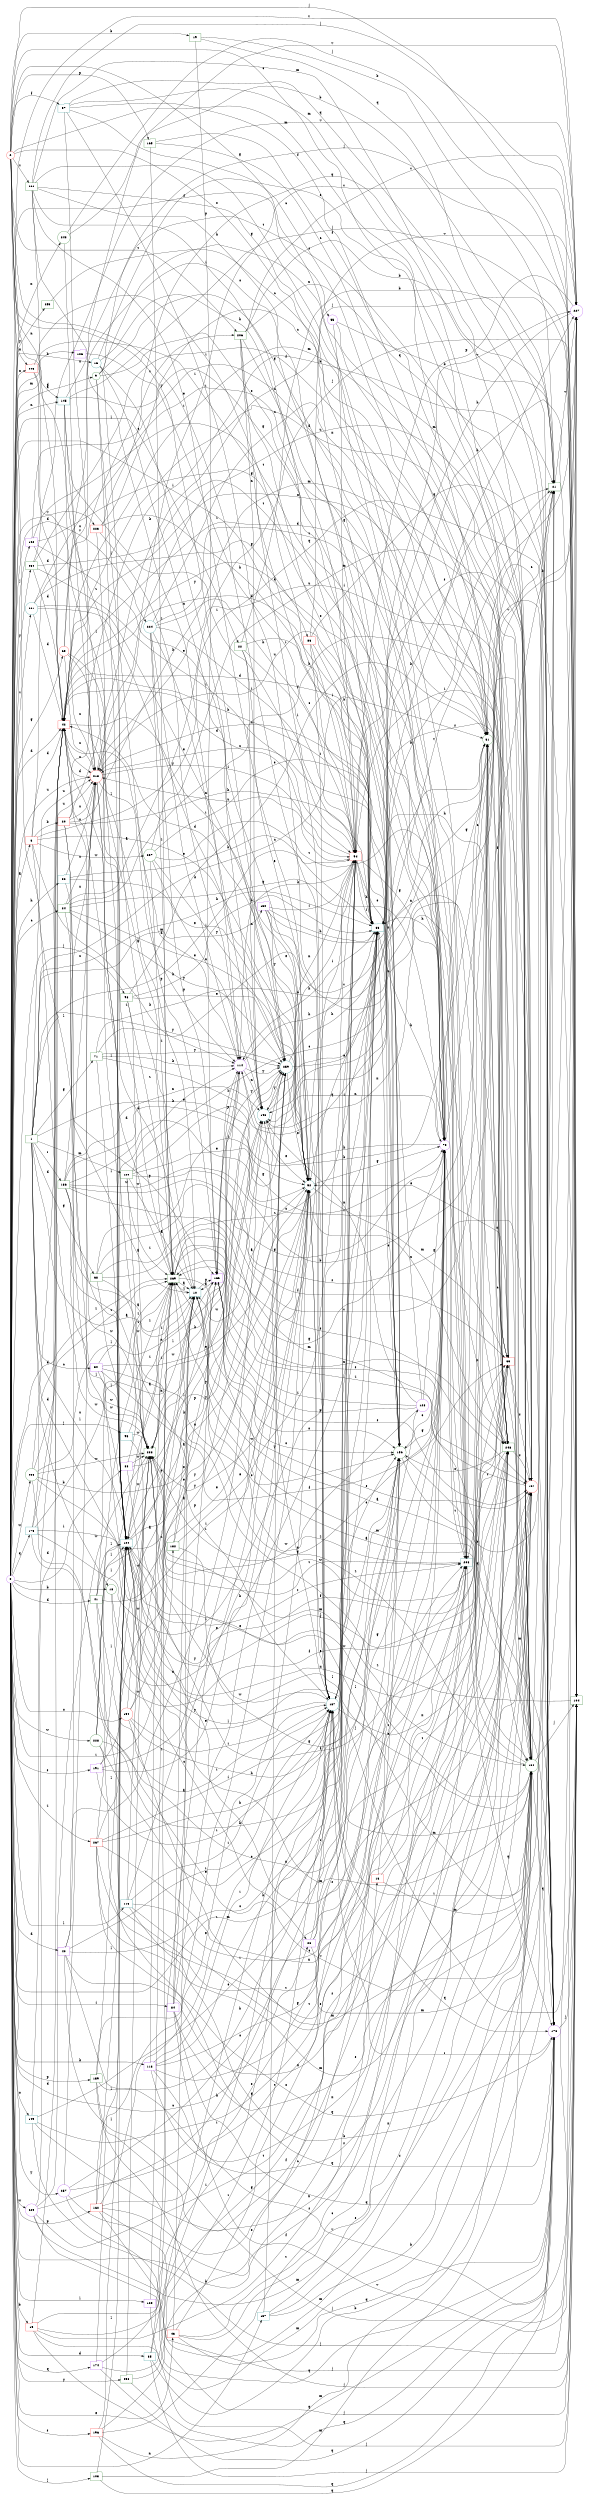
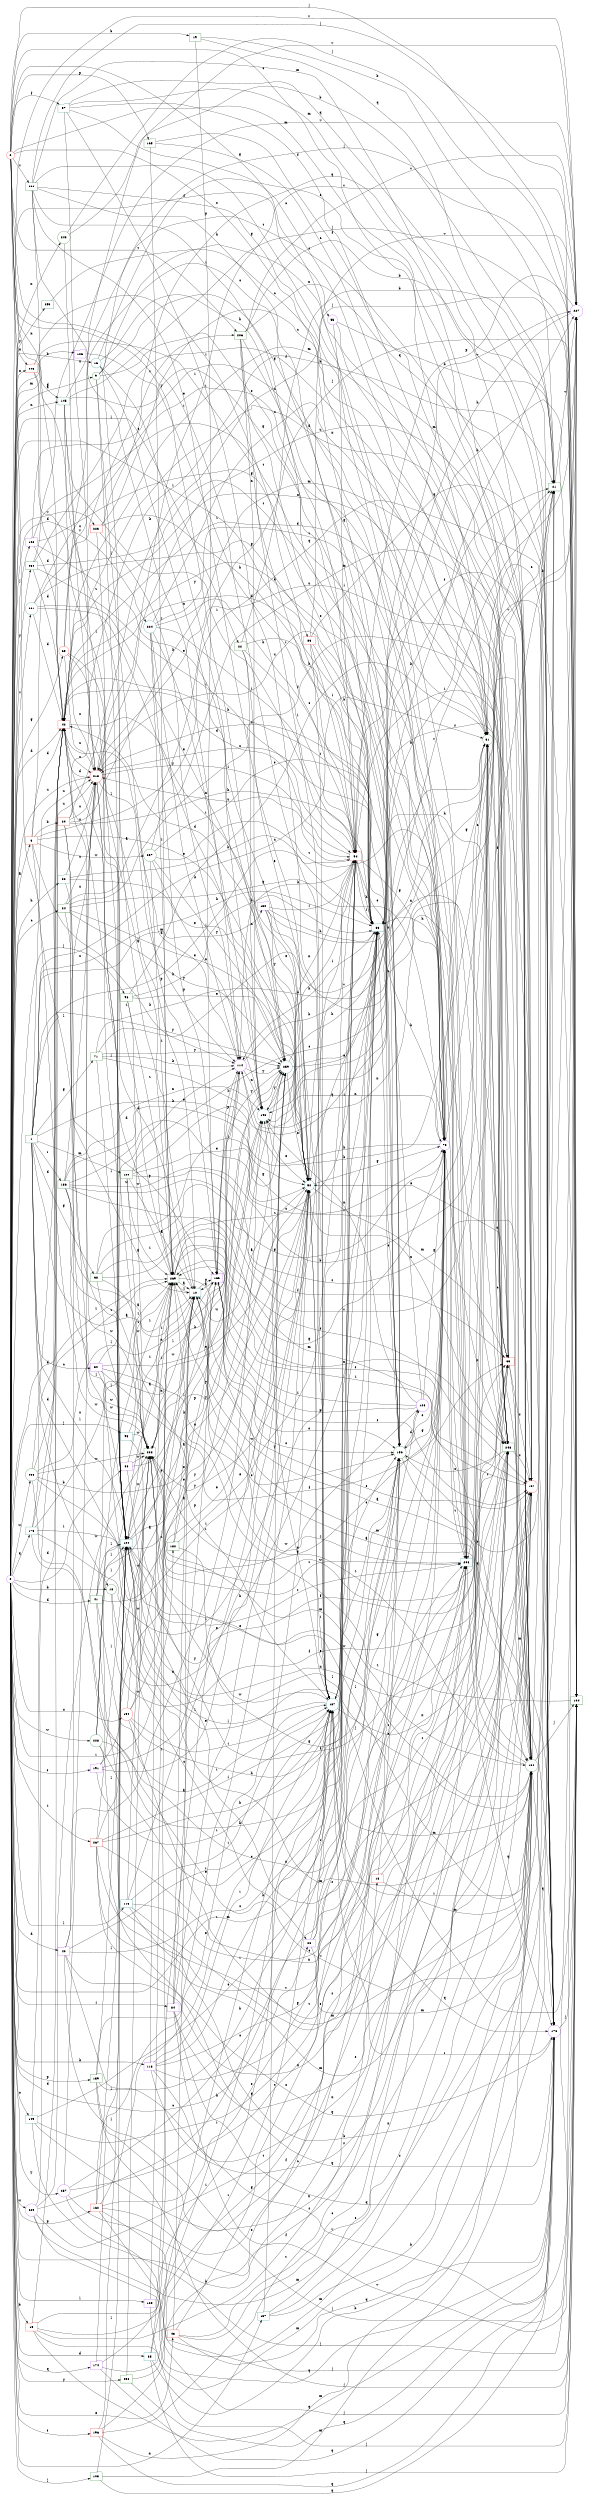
edge "156" -> "42": now "156" -> "128"
edge "63" -> "124": removed, label "l"
edge "174" -> "259": label "y" -> "l"
